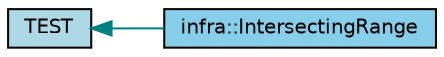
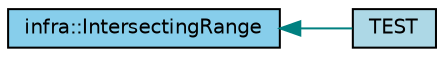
edge "infra::IntersectingRange" -> "TEST": reversed
